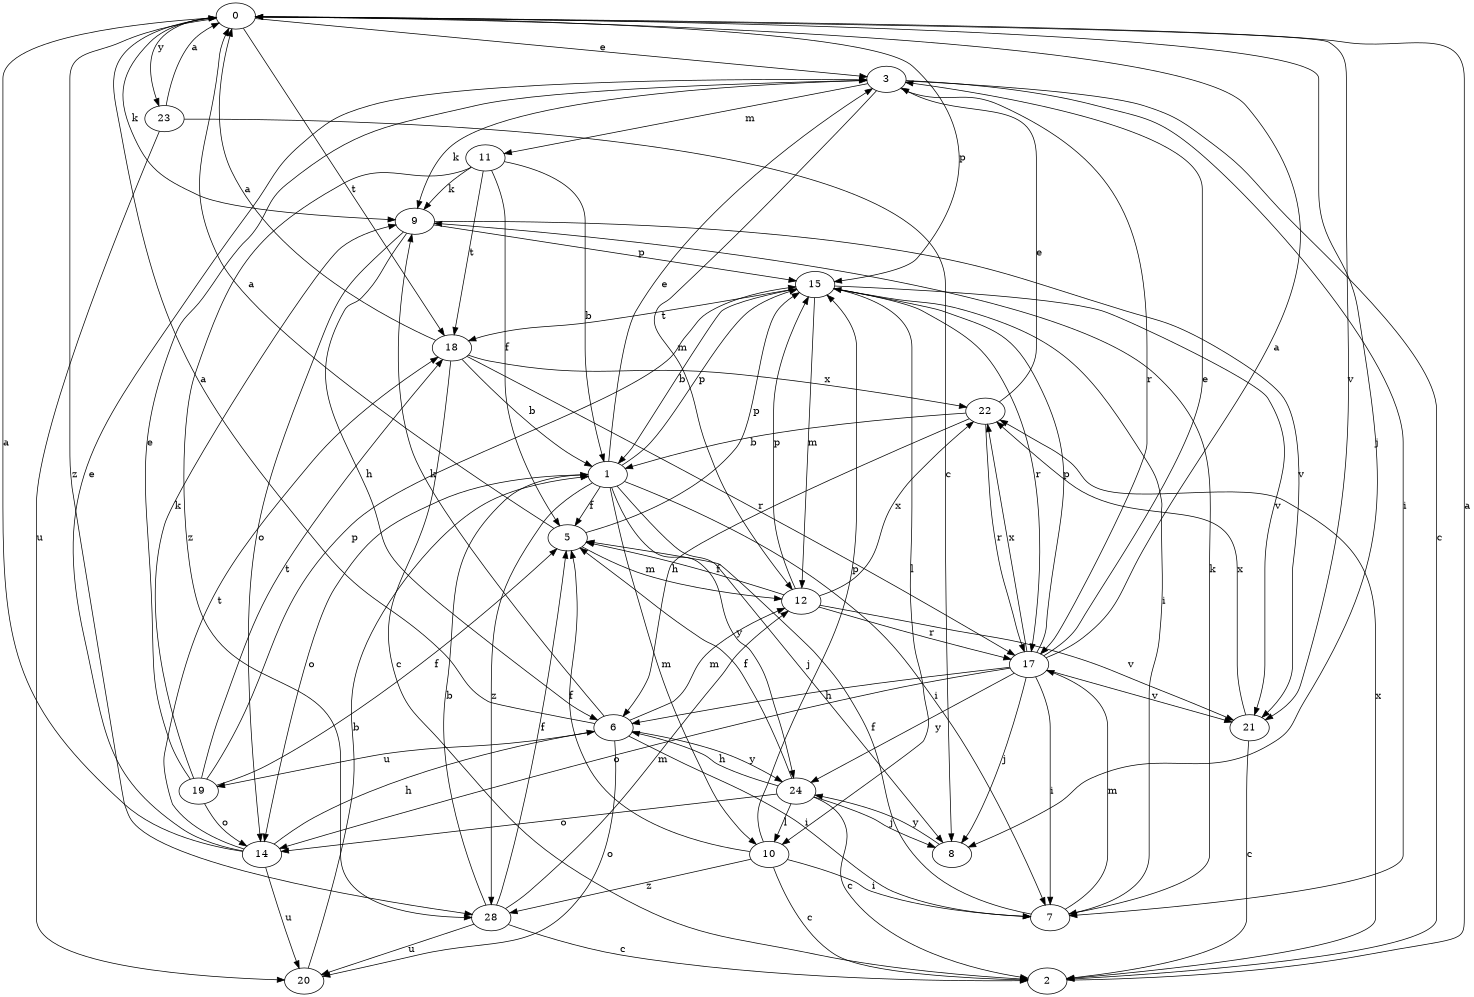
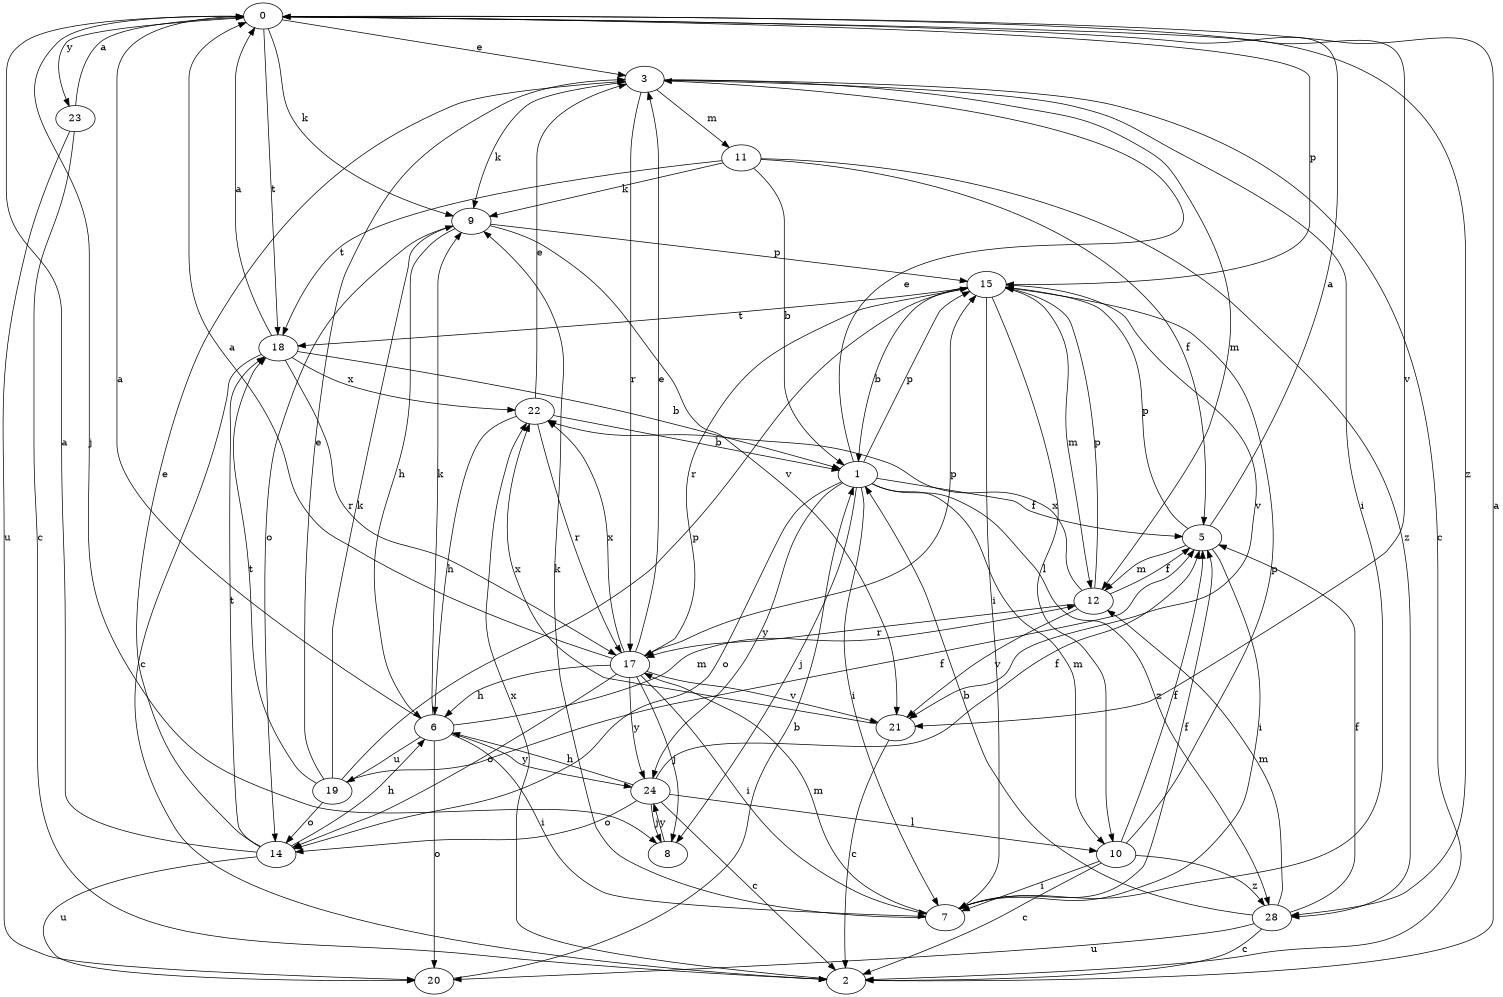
edge "23" -> "8": now "23" -> "2"
edge "5" -> "7": added, label "i"
